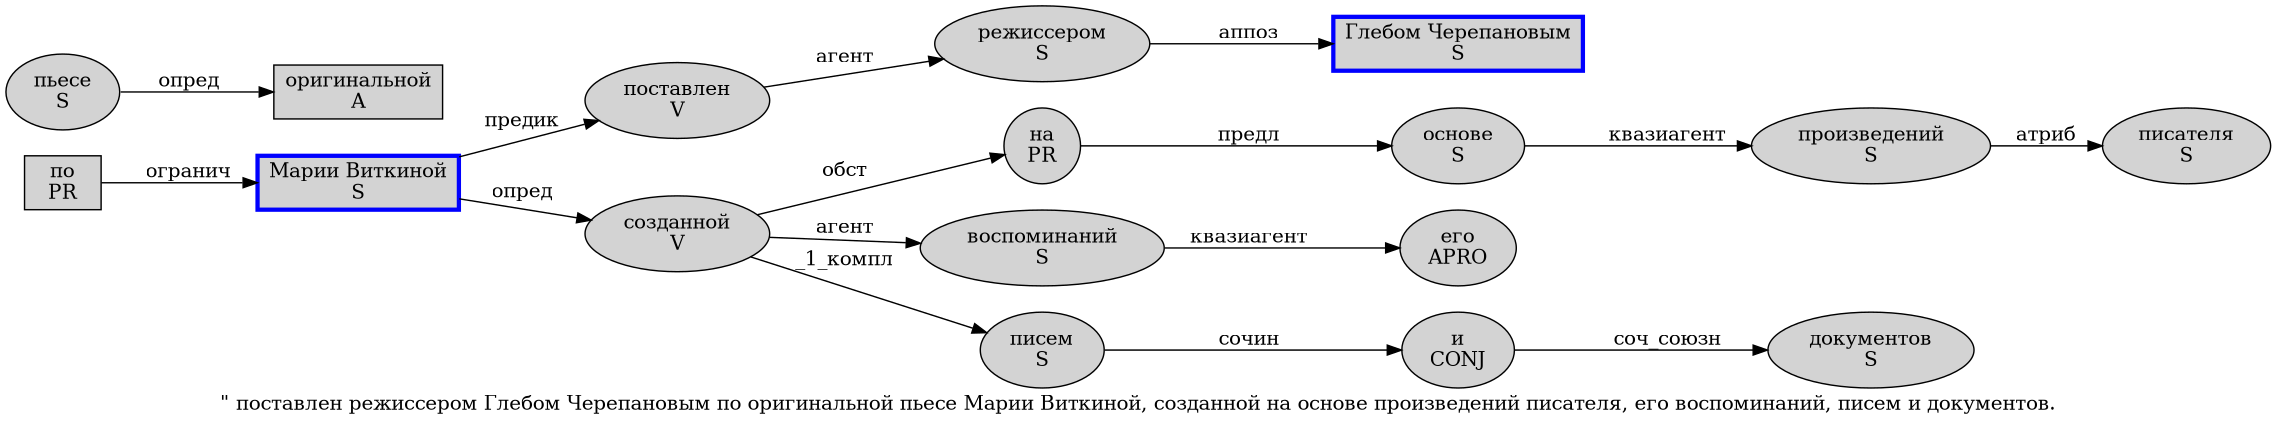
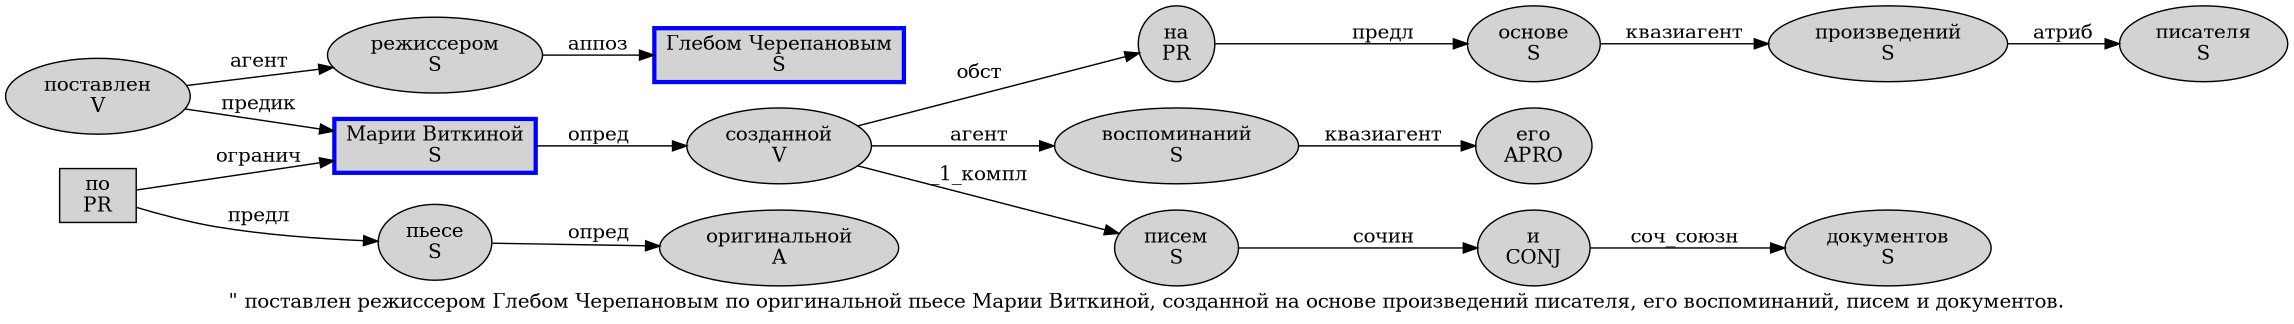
node "оригинальной A": shape box -> ellipse
edge "Марии Виткиной S" -> "поставлен V": reversed
edge "по PR" -> "пьесе S": added, label "предл"
